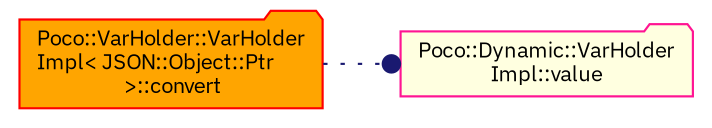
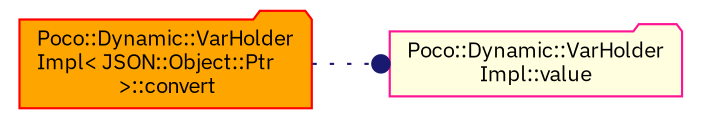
node "Poco::VarHolder::VarHolder Impl< JSON::Object::Ptr >::convert": label "Poco::VarHolder::VarHolder Impl< JSON::Object::Ptr >::convert" -> "Poco::Dynamic::VarHolder Impl< JSON::Object::Ptr >::convert"
